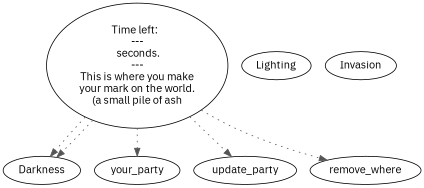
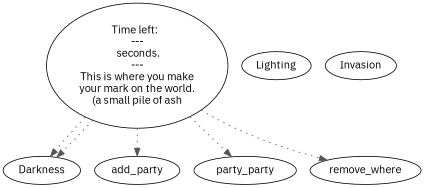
node "your_party": label "your_party" -> "add_party"
node "update_party": label "update_party" -> "party_party"
